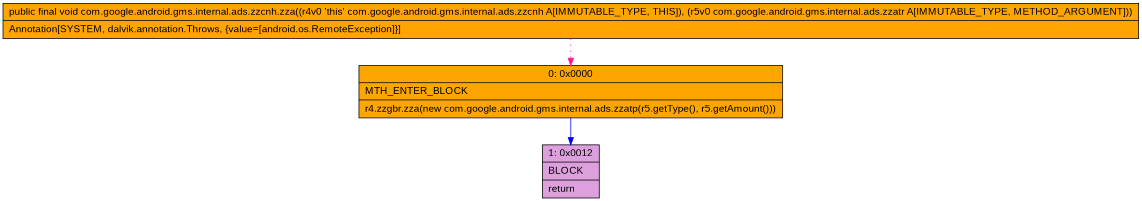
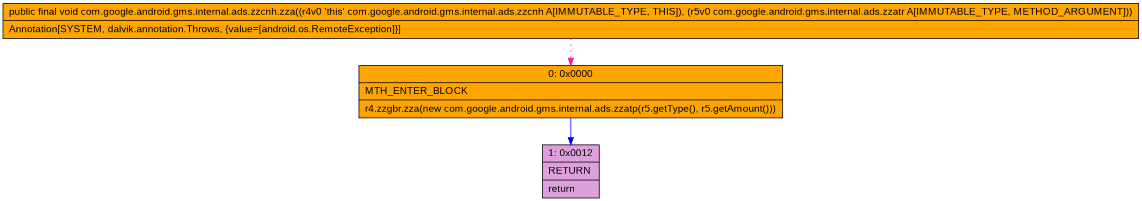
node "1: 0x0012": text "BLOCK" -> "RETURN"
